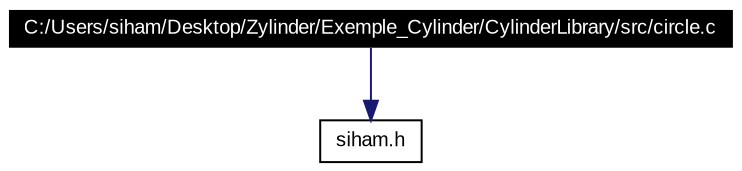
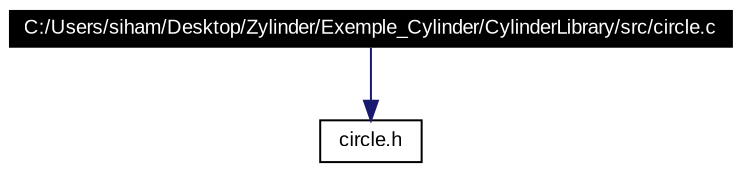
node "siham.h": label "siham.h" -> "circle.h"
